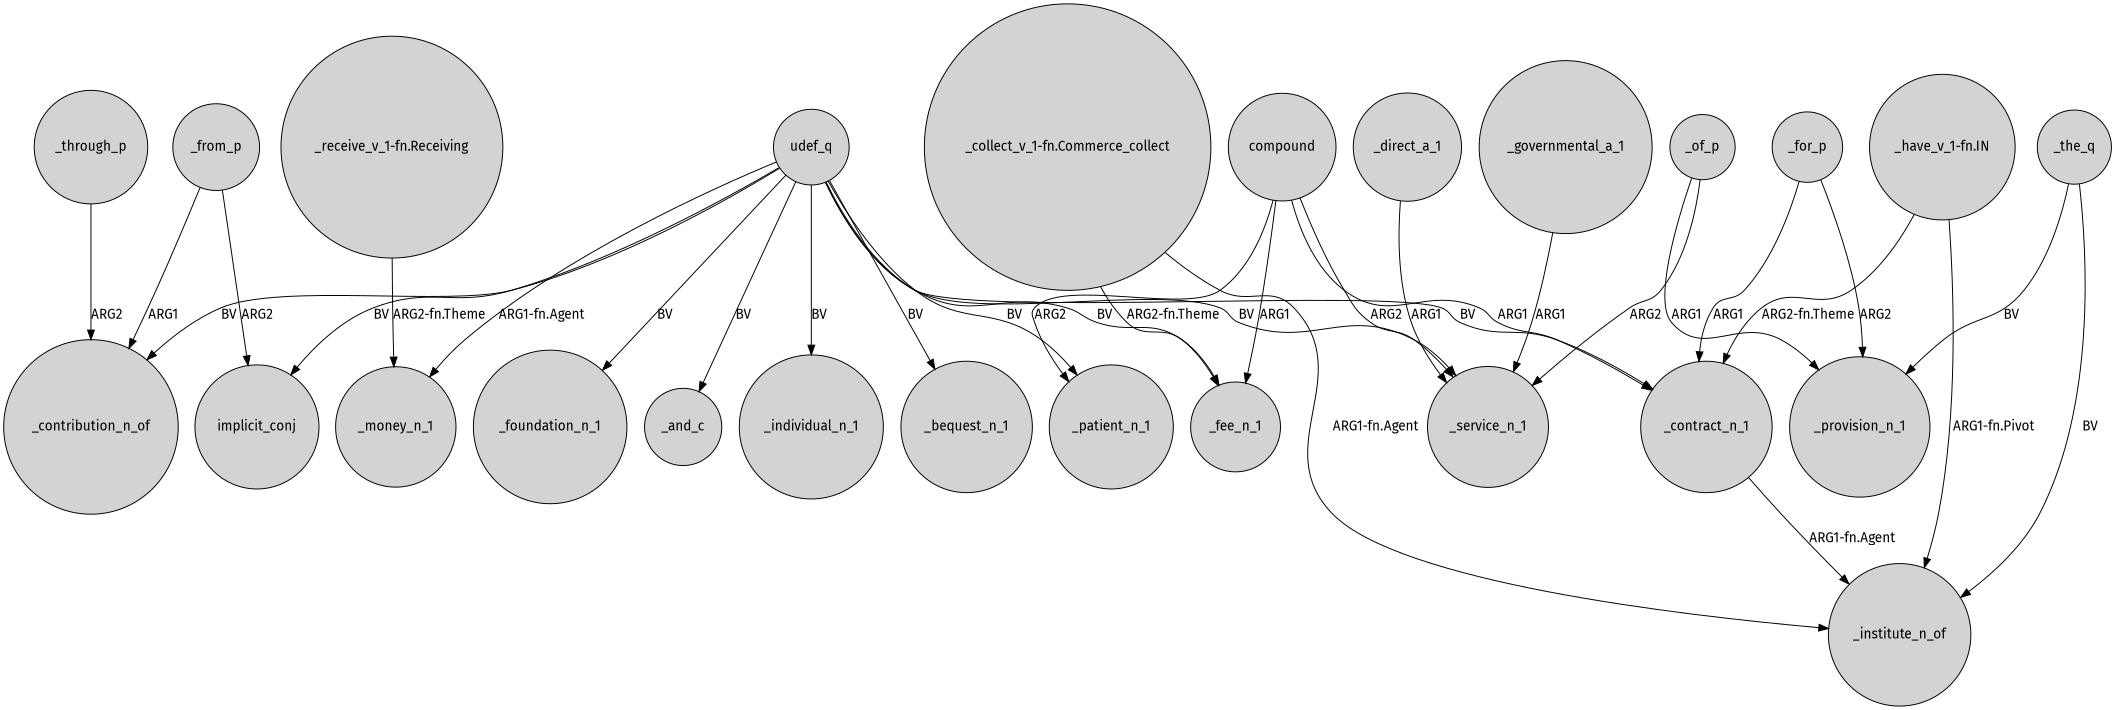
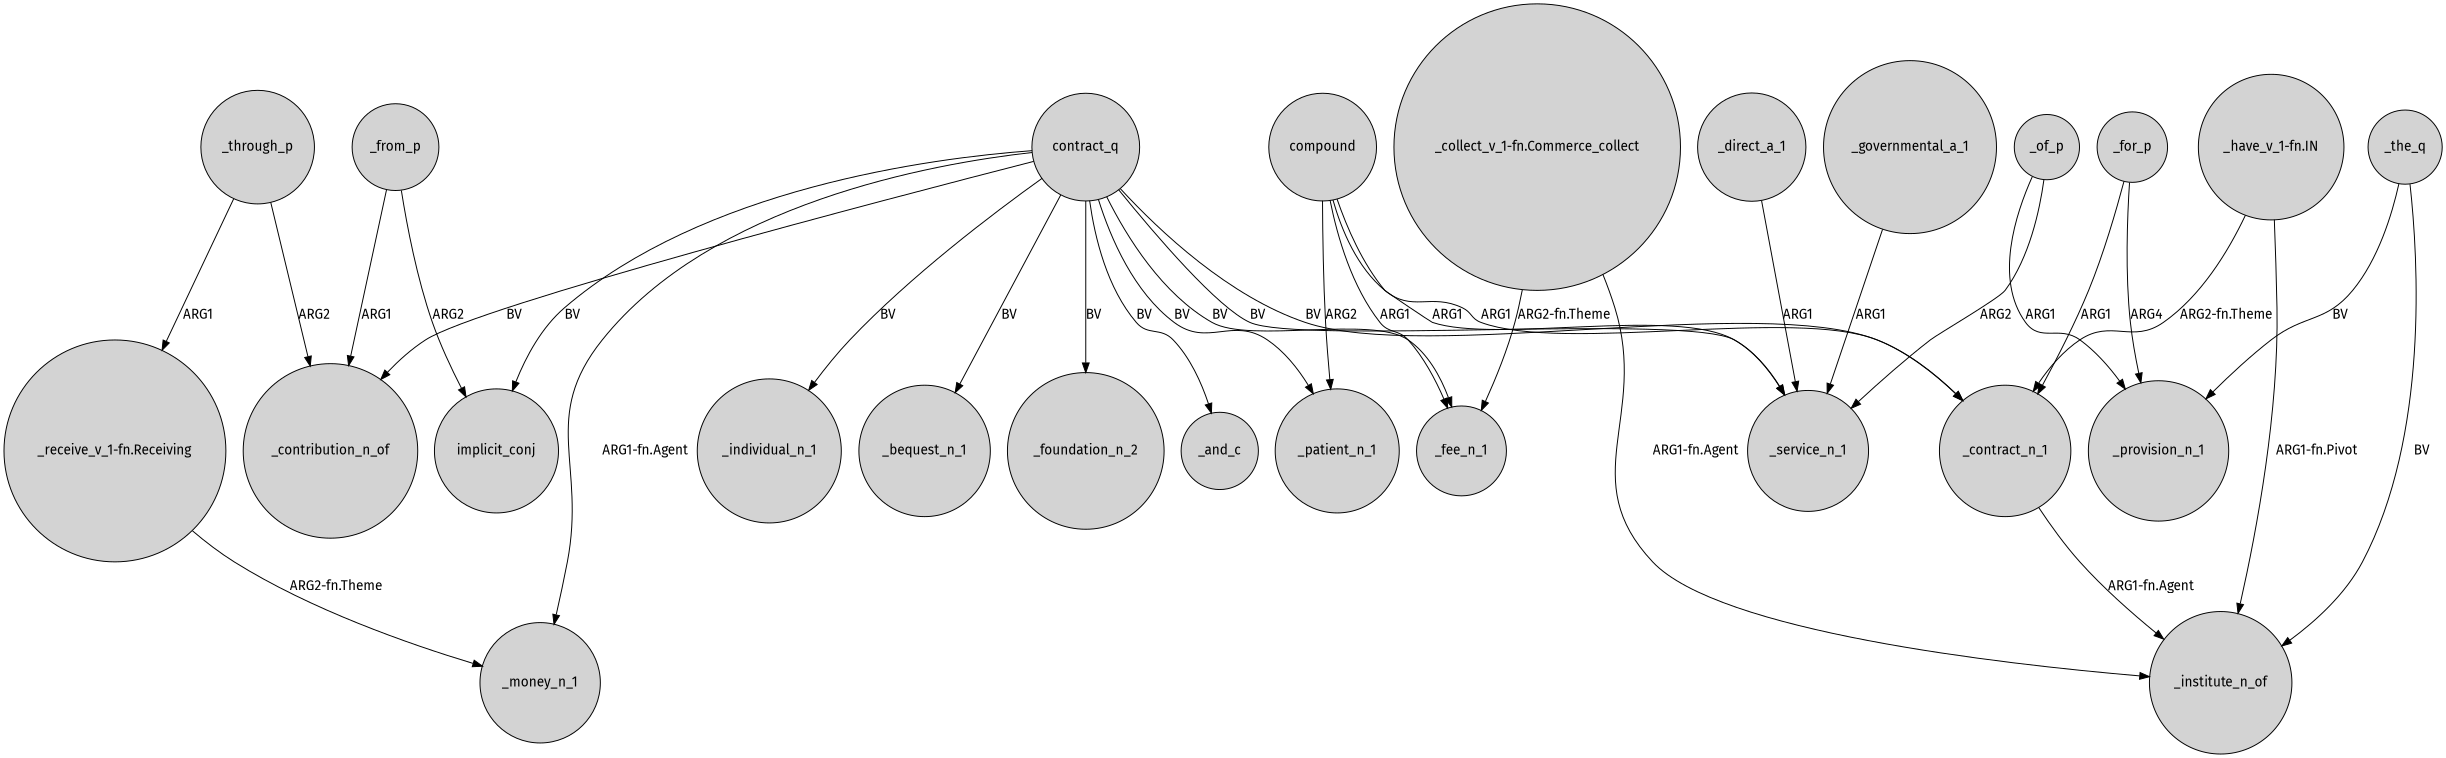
node "udef_q": label "udef_q" -> "contract_q"
edge "_through_p" -> "_receive_v_1-fn.Receiving": added, label "ARG1"
edge "compound" -> "_service_n_1": label "ARG2" -> "ARG1"
edge "_for_p" -> "_provision_n_1": label "ARG2" -> "ARG4"
node "_foundation_n_1": label "_foundation_n_1" -> "_foundation_n_2"
